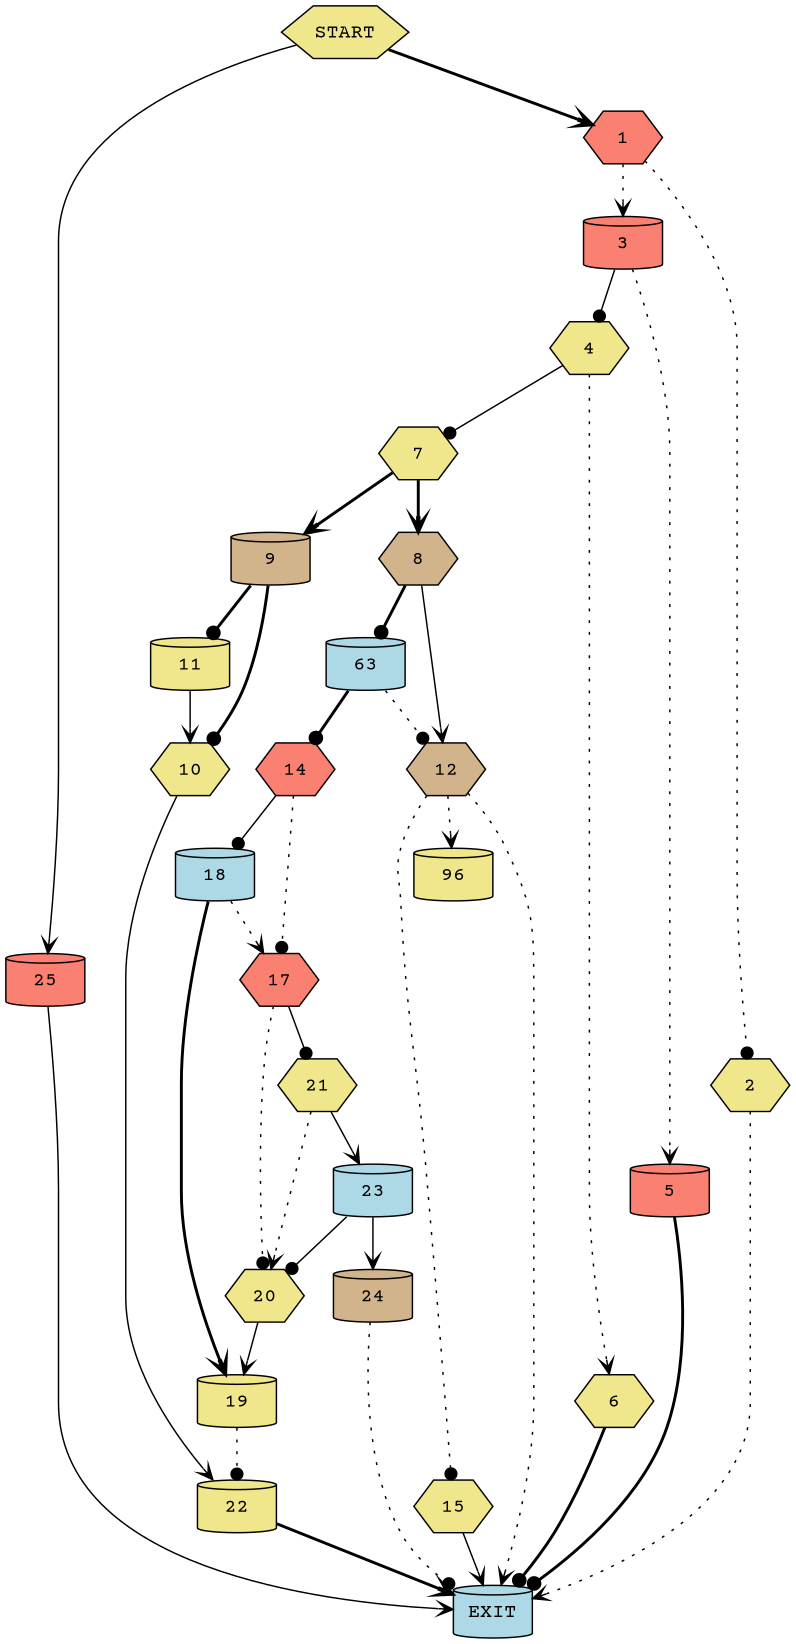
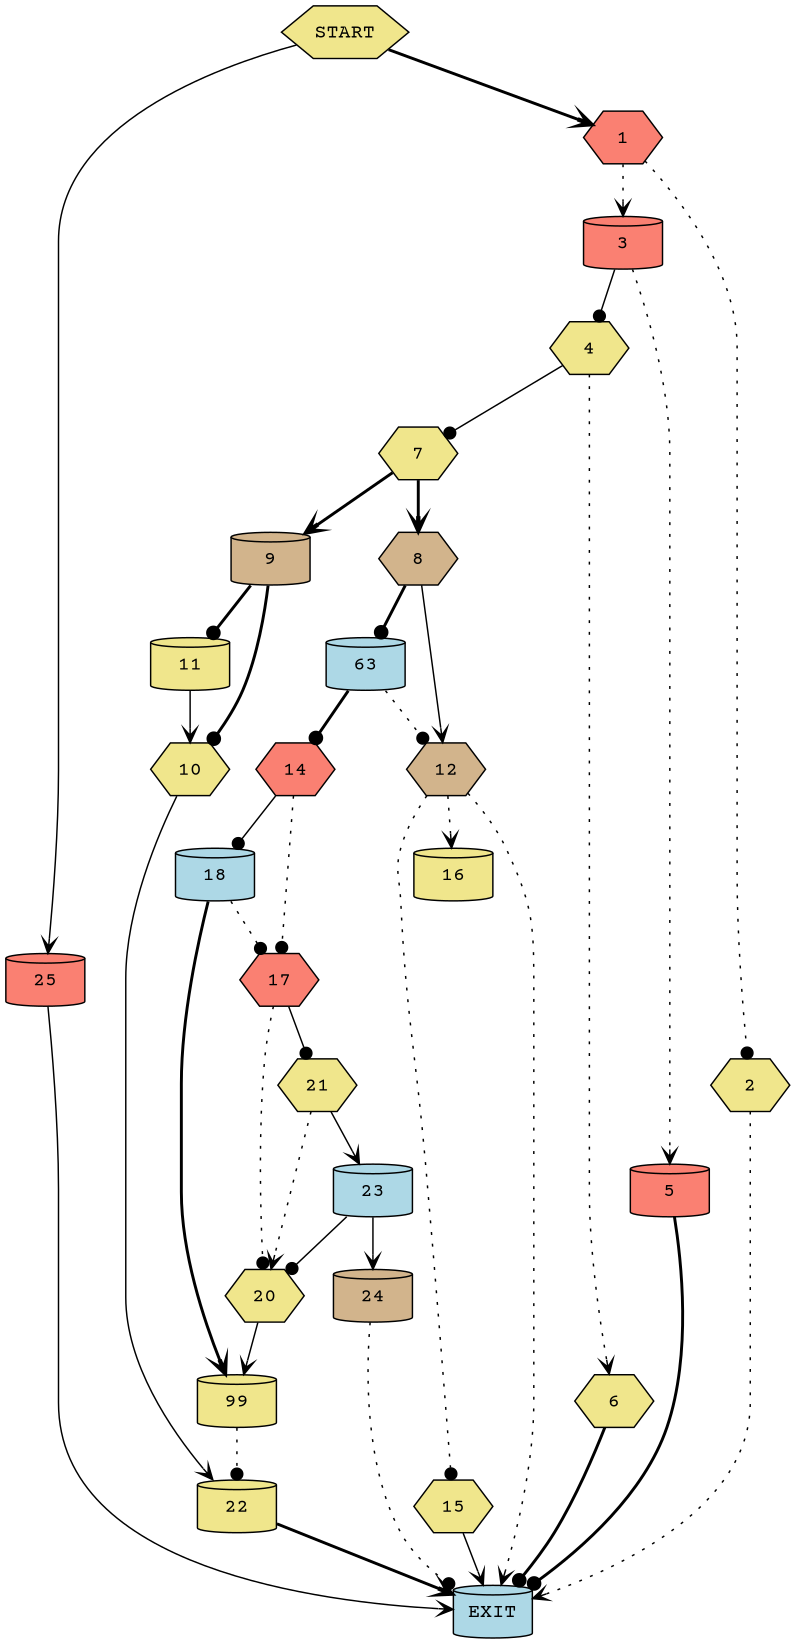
node "96": label "96" -> "16"
edge "18" -> "17": arrowhead vee -> dot
node "19": label "19" -> "99"
